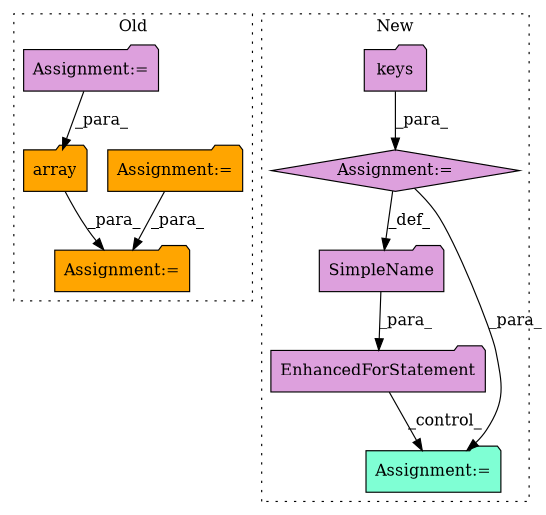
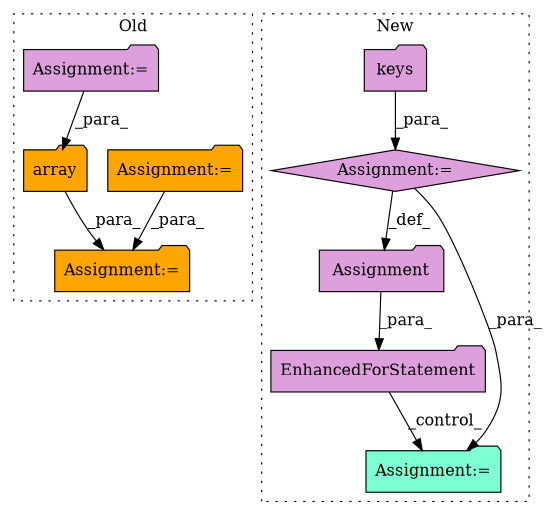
node "SimpleName": label "SimpleName" -> "Assignment"
